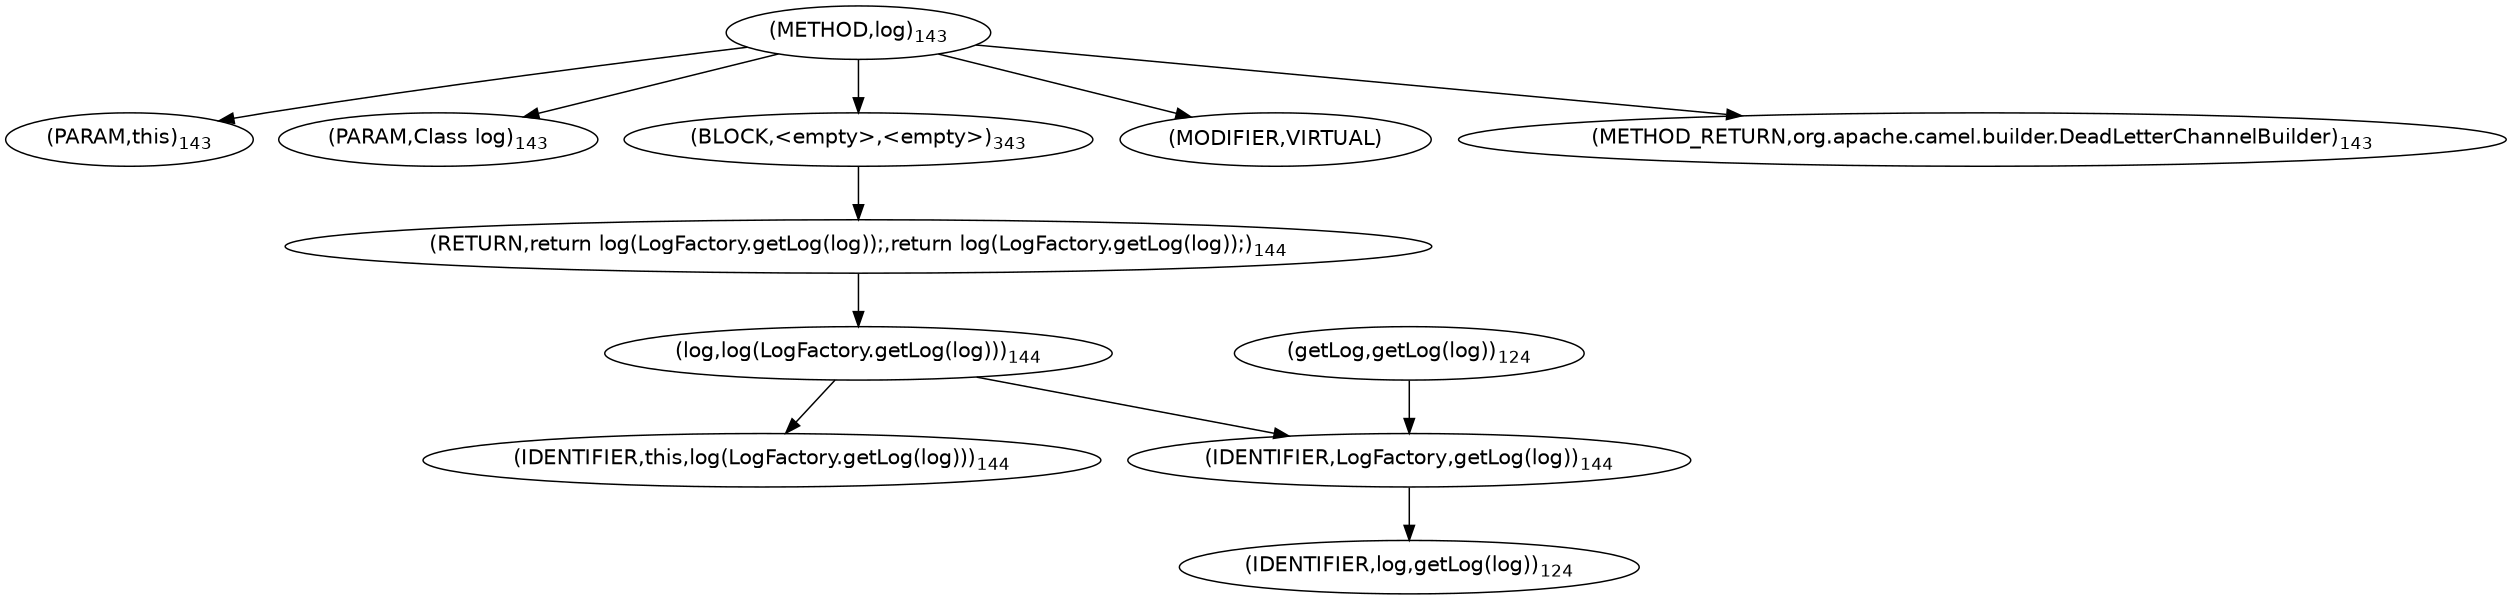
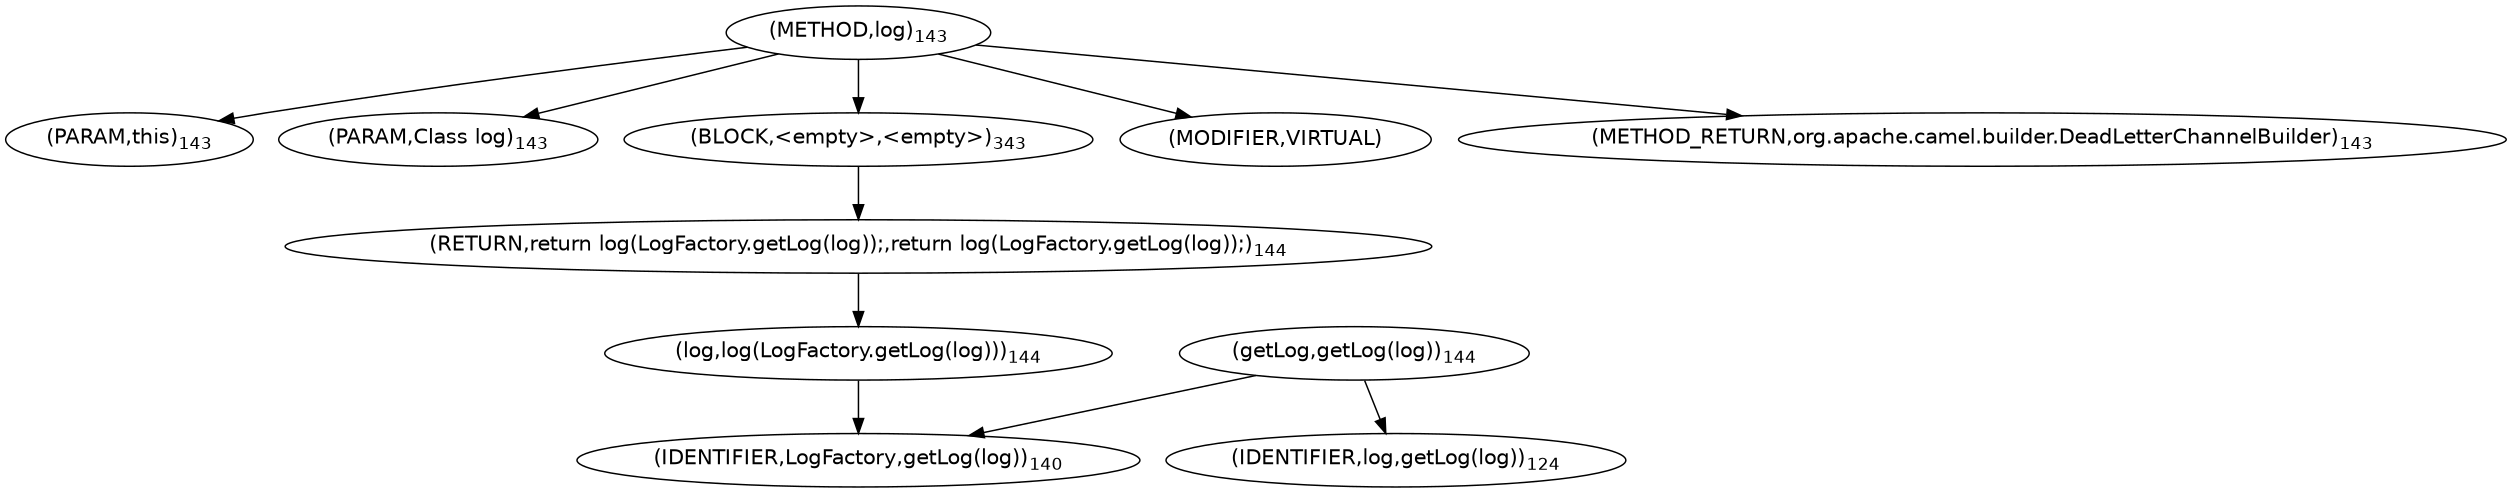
node "(getLog,getLog(log))": text "124" -> "144"
node "(IDENTIFIER,LogFactory,getLog(log))": text "144" -> "140"
node "(IDENTIFIER,this,log(LogFactory.getLog(log)))": removed
edge "(IDENTIFIER,LogFactory,getLog(log))" -> "(IDENTIFIER,log,getLog(log))": now "(getLog,getLog(log))" -> "(IDENTIFIER,log,getLog(log))"
